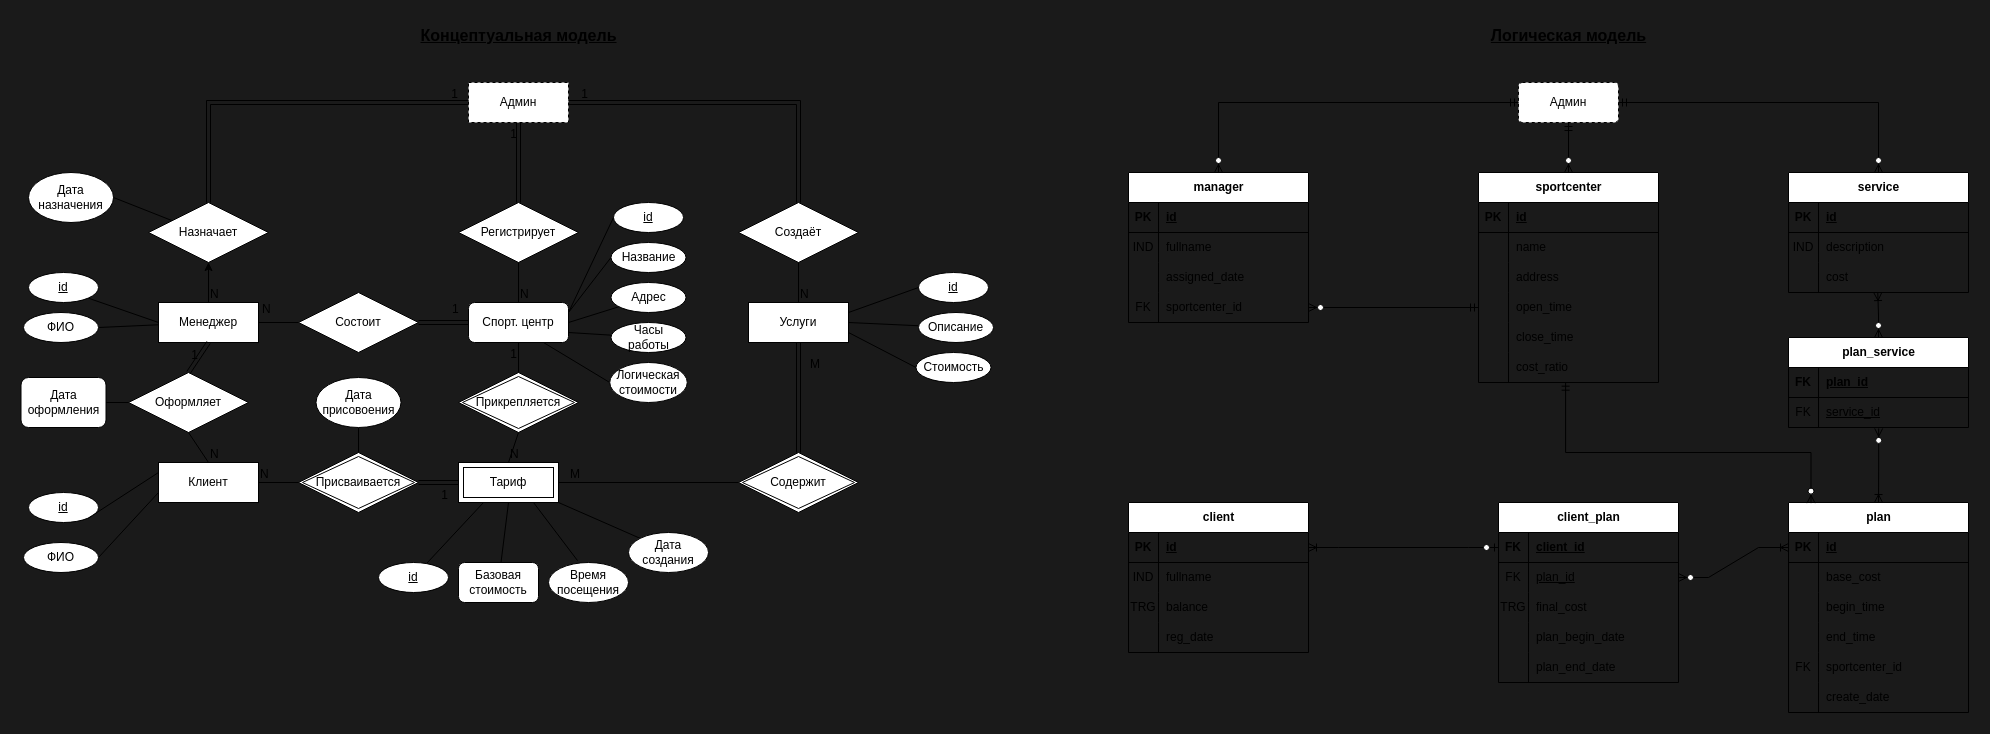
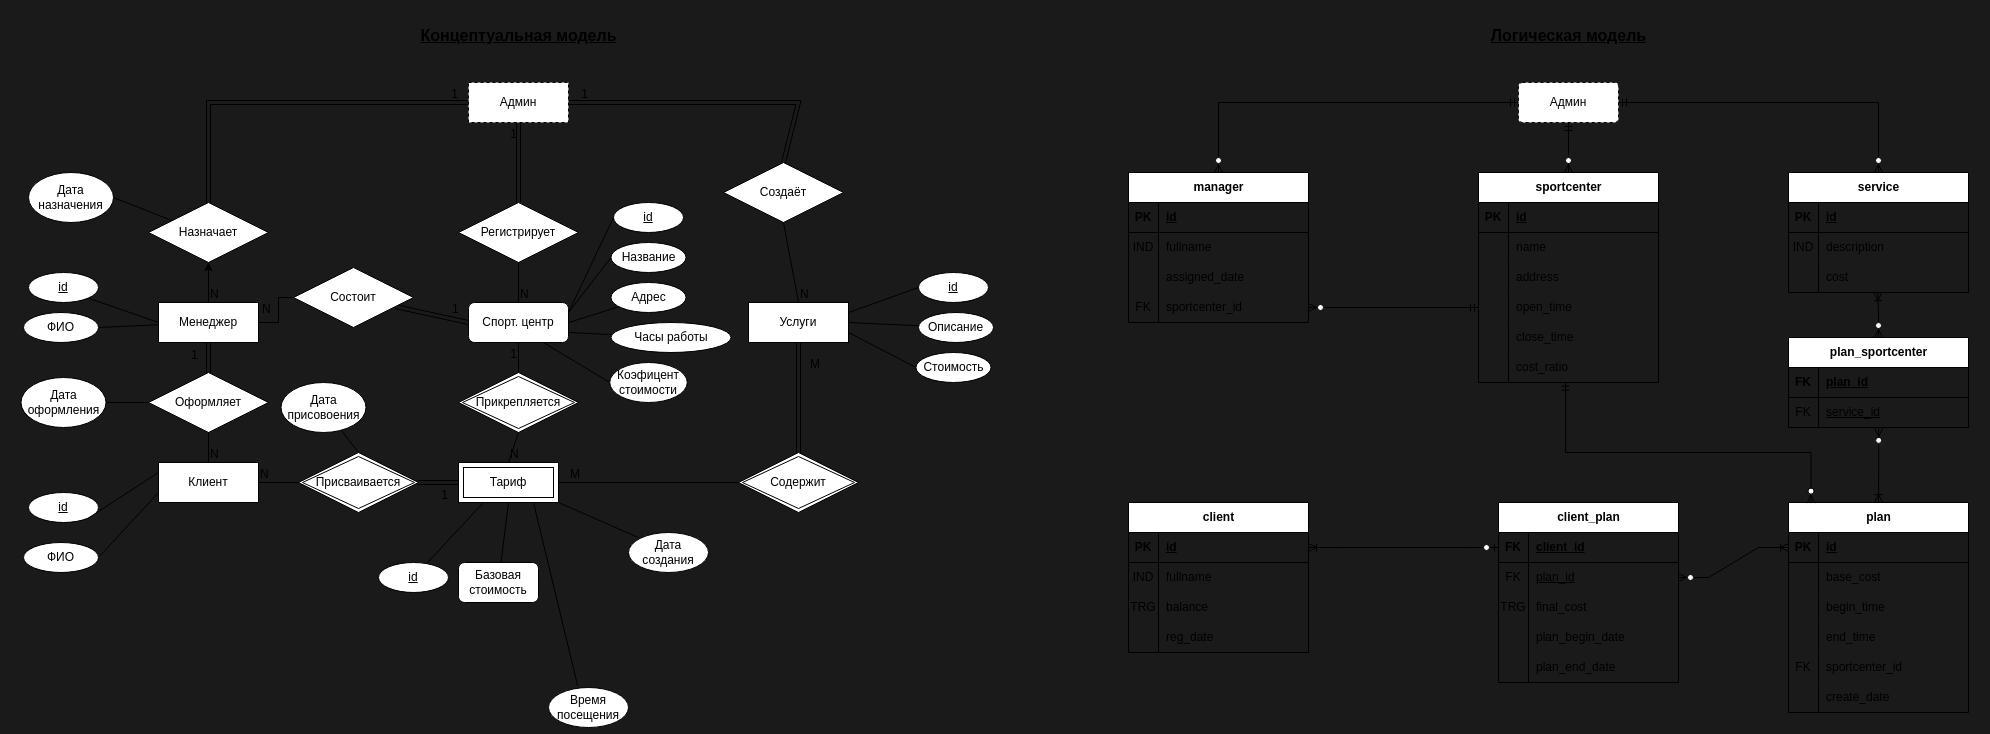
node "Создаёт": moved (799, 233) -> (784, 193)
node "Состоит": moved (359, 323) -> (354, 298)
node "Часы работы": size 75x30 -> 120x30
node "plan_service": label "plan_service" -> "plan_sportcenter"
node "Логическая стоимости": label "Логическая стоимости" -> "Коэфицент стоимости"
node "Дата оформления": shape rounded rectangle -> ellipse
node "Оформляет": moved (189, 403) -> (209, 403)
node "Дата присовоения": moved (359, 403) -> (324, 408)
node "Время посещения": moved (589, 583) -> (589, 708)
